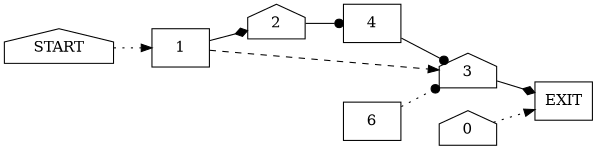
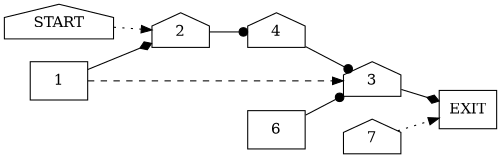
node "4": shape box -> house
edge "START" -> "1": now "START" -> "2"
edge "6" -> "3": style dotted -> solid
node "0": label "0" -> "7"
